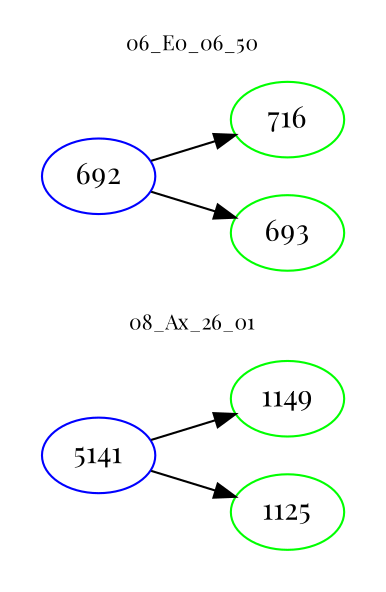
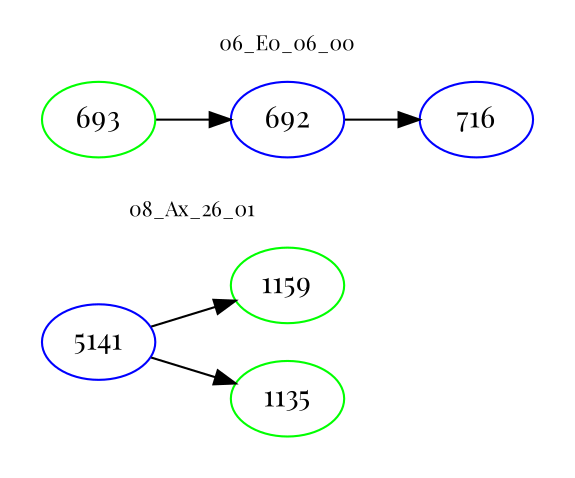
cluster "06_E0_06_50": label "06_E0_06_50" -> "06_E0_06_00"
node "716": color green -> blue
edge "692" -> "693": reversed
node "1149": label "1149" -> "1159"
node "1125": label "1125" -> "1135"
